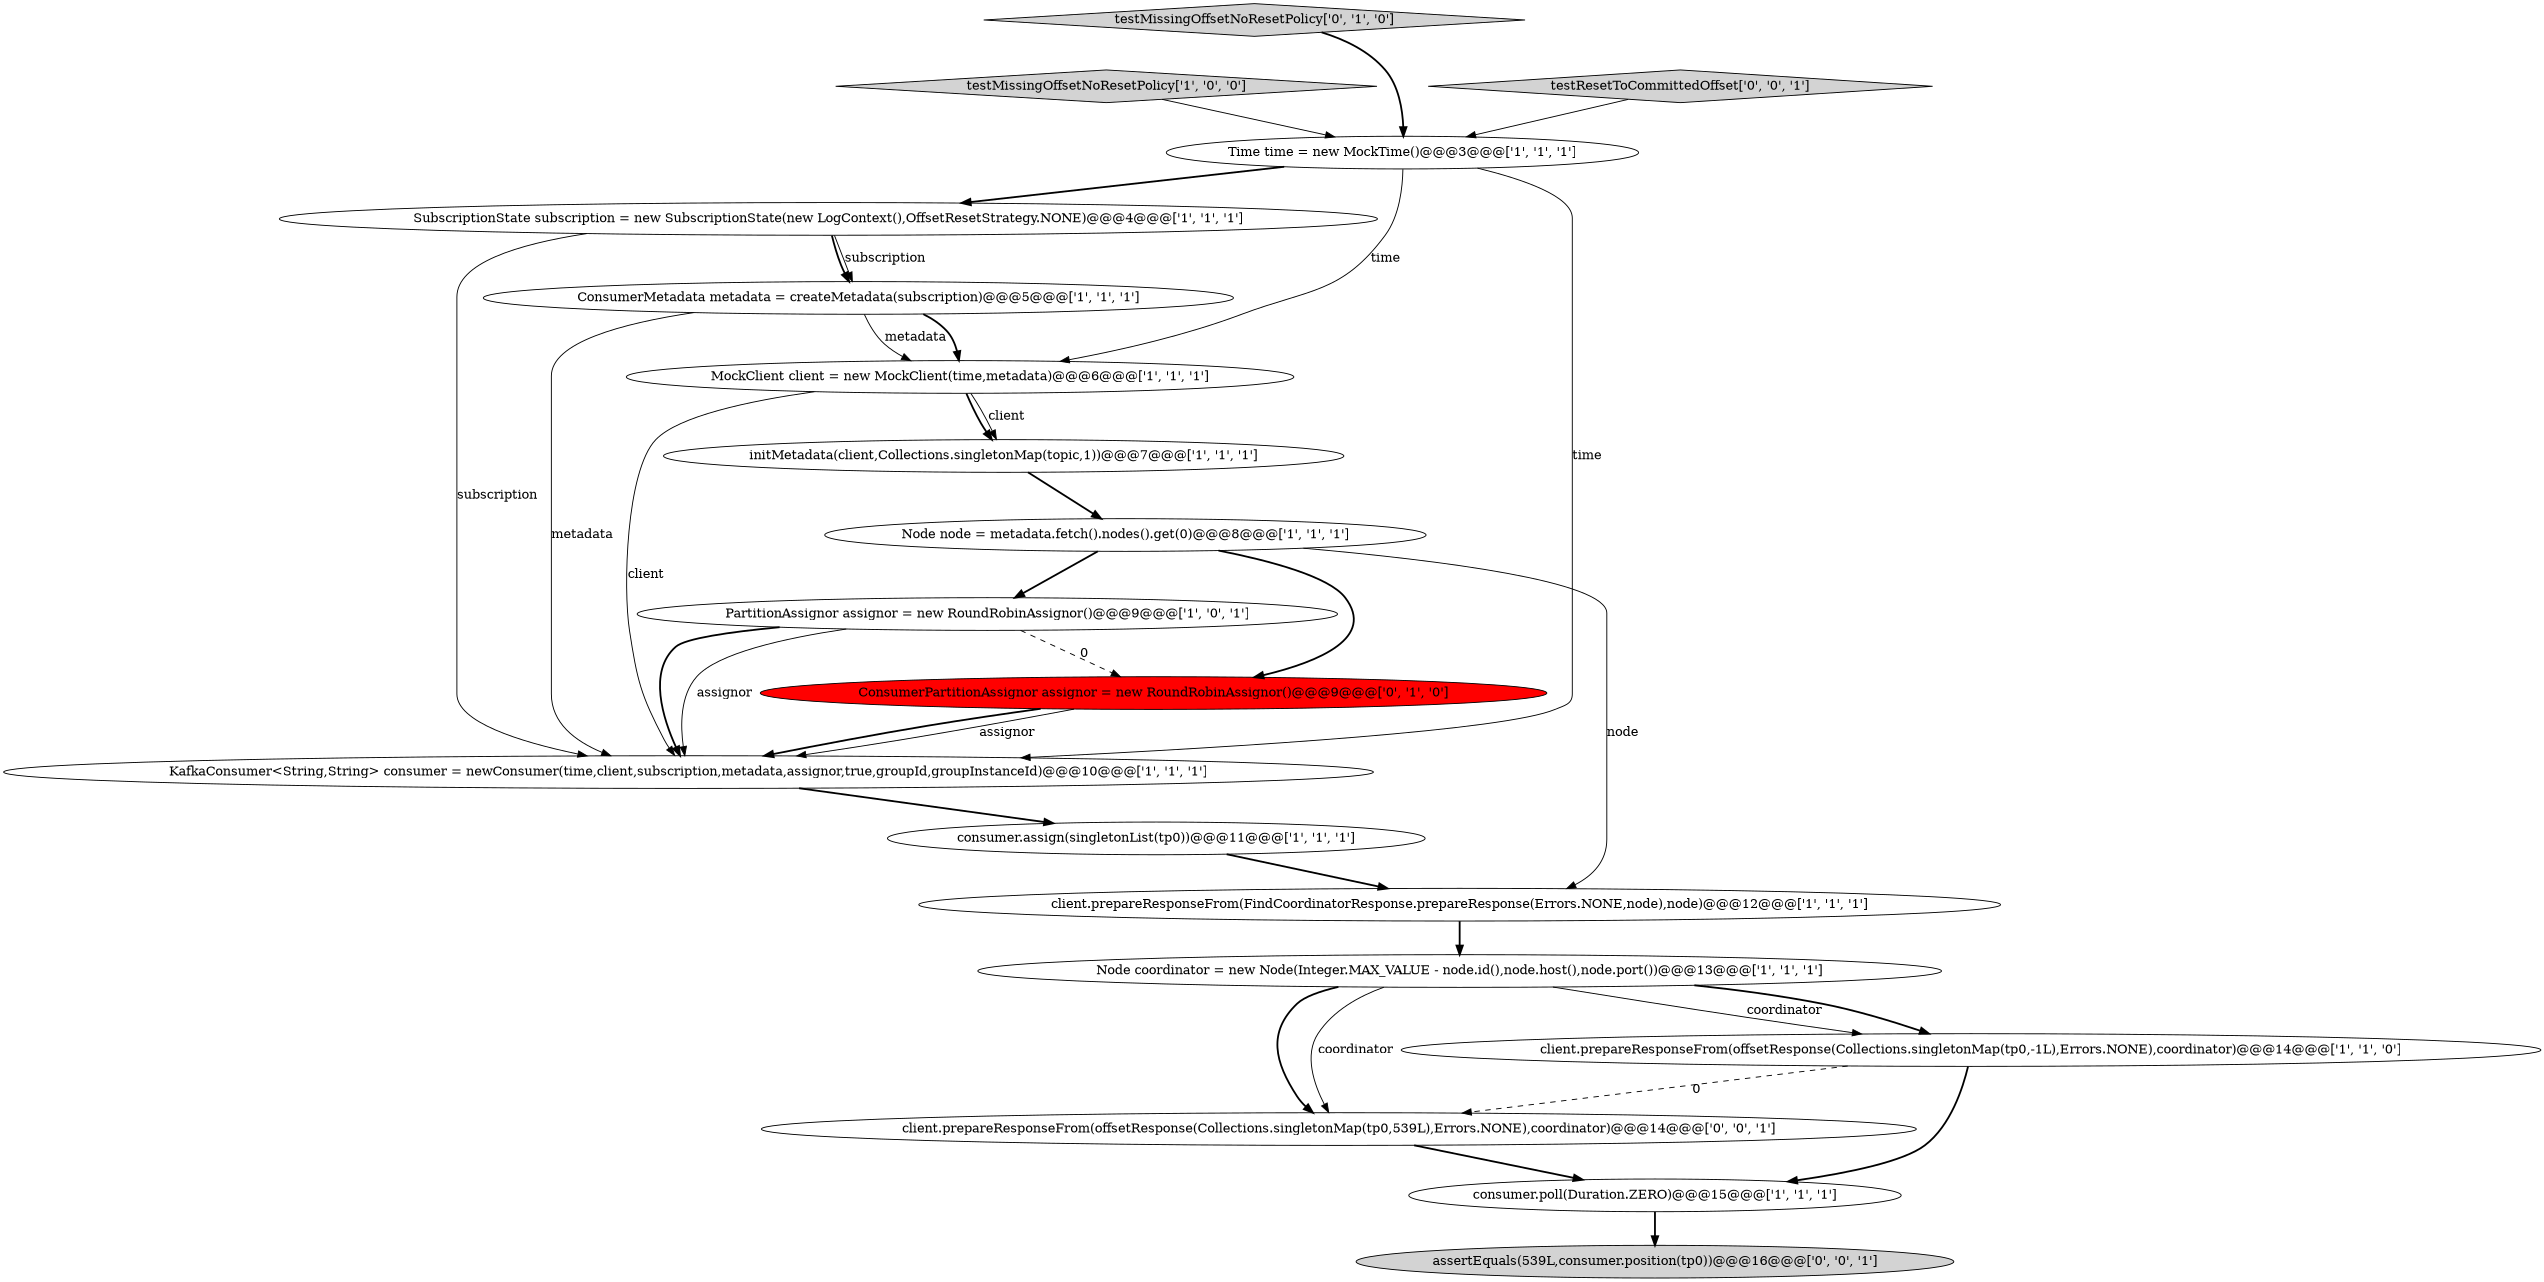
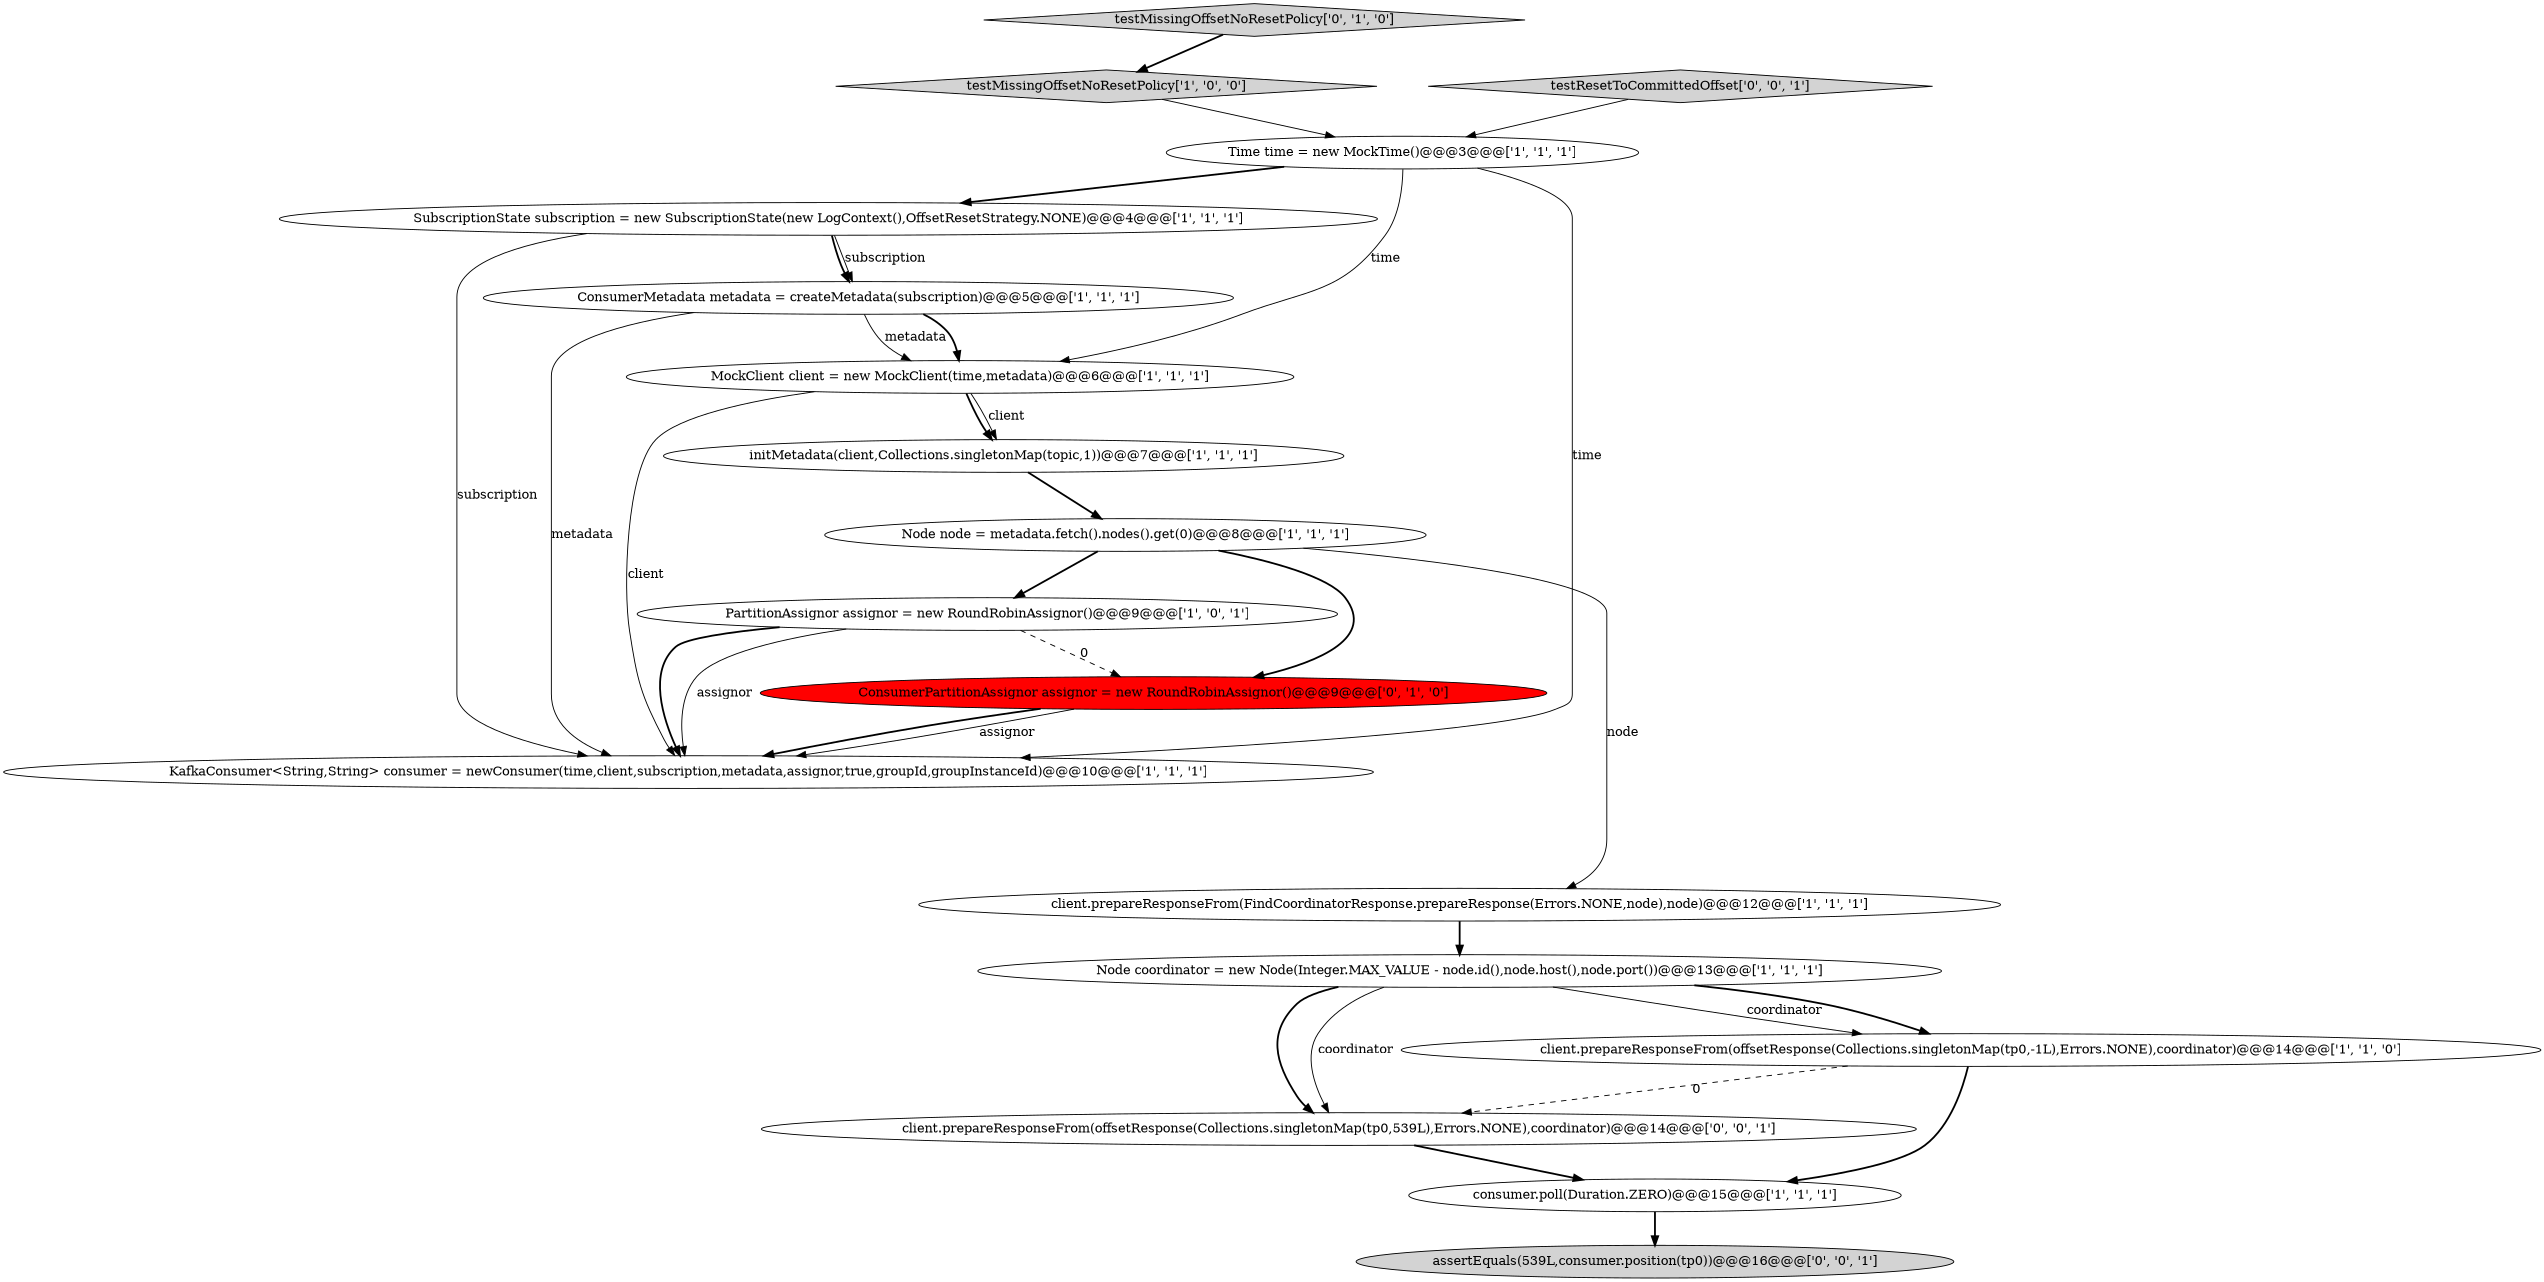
edge "testMissingOffsetNoResetPolicy['0', '1', '0']" -> "Time time = new MockTime()@@@3@@@['1', '1', '1']": now "testMissingOffsetNoResetPolicy['0', '1', '0']" -> "testMissingOffsetNoResetPolicy['1', '0', '0']"
node "consumer.assign(singletonList(tp0))@@@11@@@['1', '1', '1']": removed
